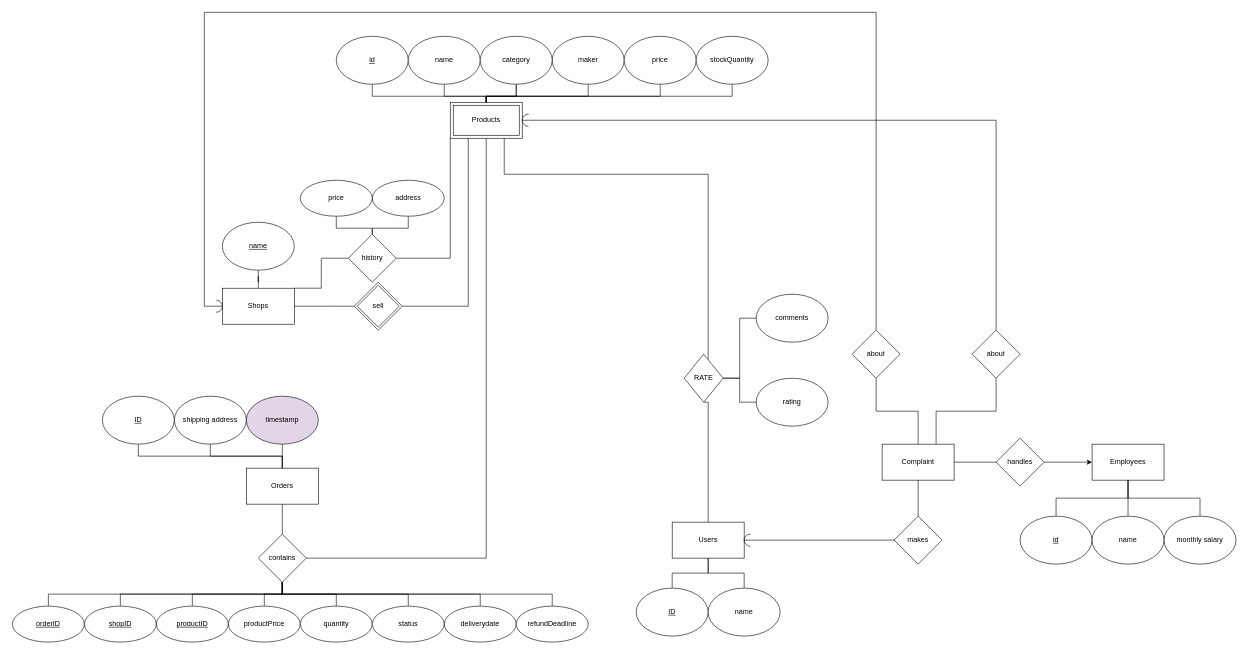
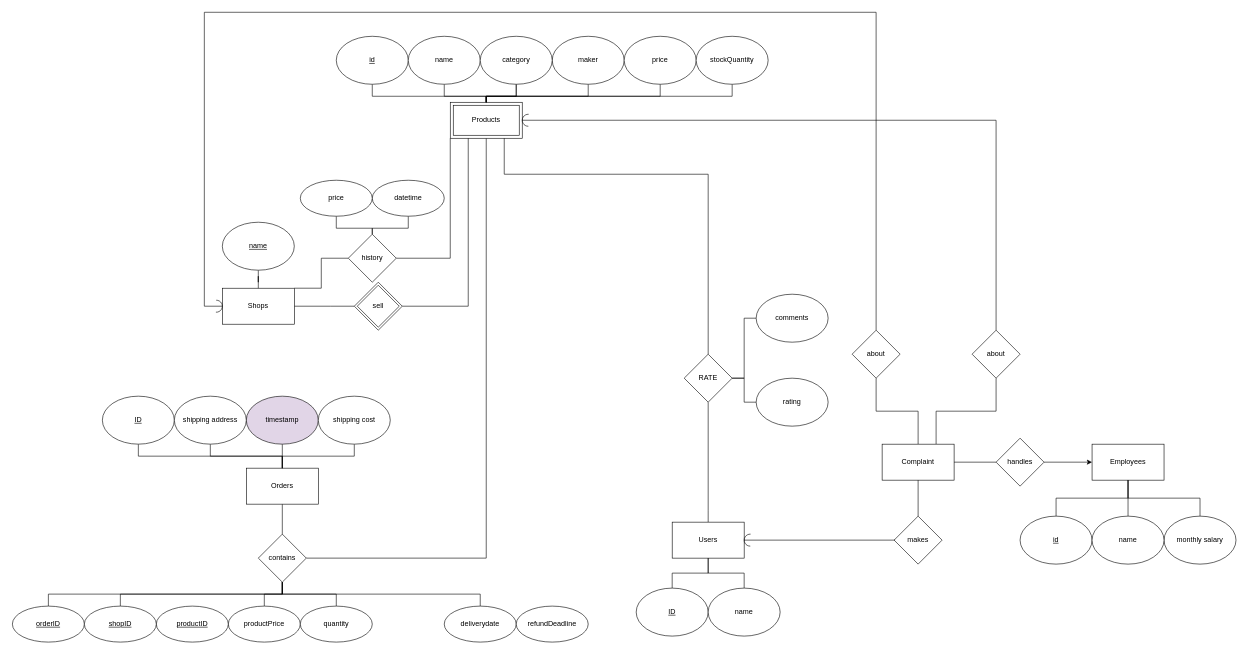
node "address": label "address" -> "datetime"
node "RATE": size 39x48 -> 48x48
node "shipping cost": added
edge "shipping cost" -- "Orders": added
edge "contains" -- "refundDeadline": removed
edge "contains" -- "productID": removed
edge "contains" -- "status": removed
node "status": removed
